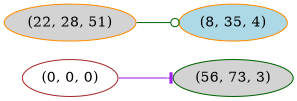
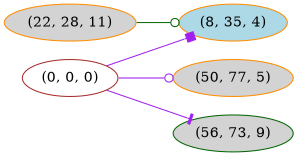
node "(22, 28, 51)": label "(22, 28, 51)" -> "(22, 28, 11)"
edge "(0, 0, 0)" -> "(8, 35, 4)": added
node "(50, 77, 5)": added
node "(56, 73, 3)": label "(56, 73, 3)" -> "(56, 73, 9)"
